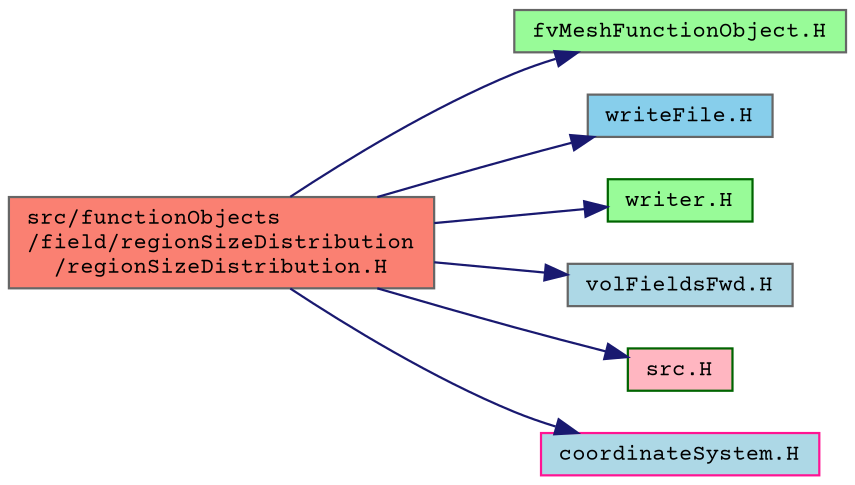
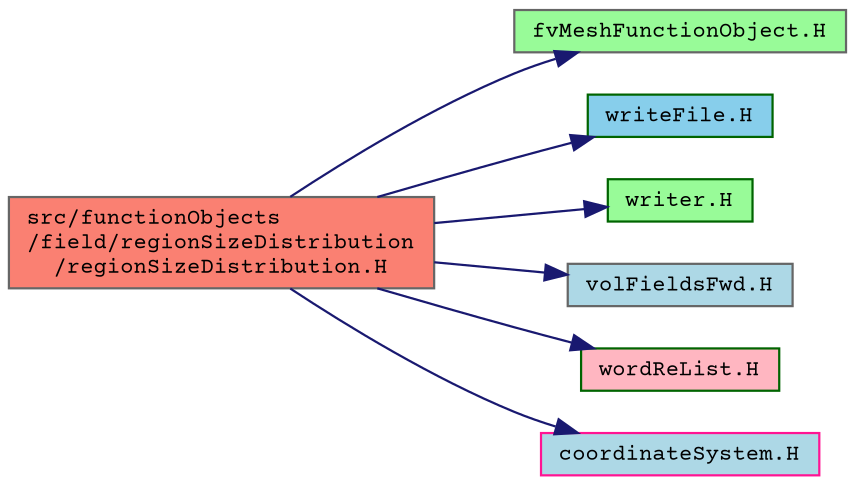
node "writeFile.H": color gray40 -> darkgreen
node "src.H": label "src.H" -> "wordReList.H"
